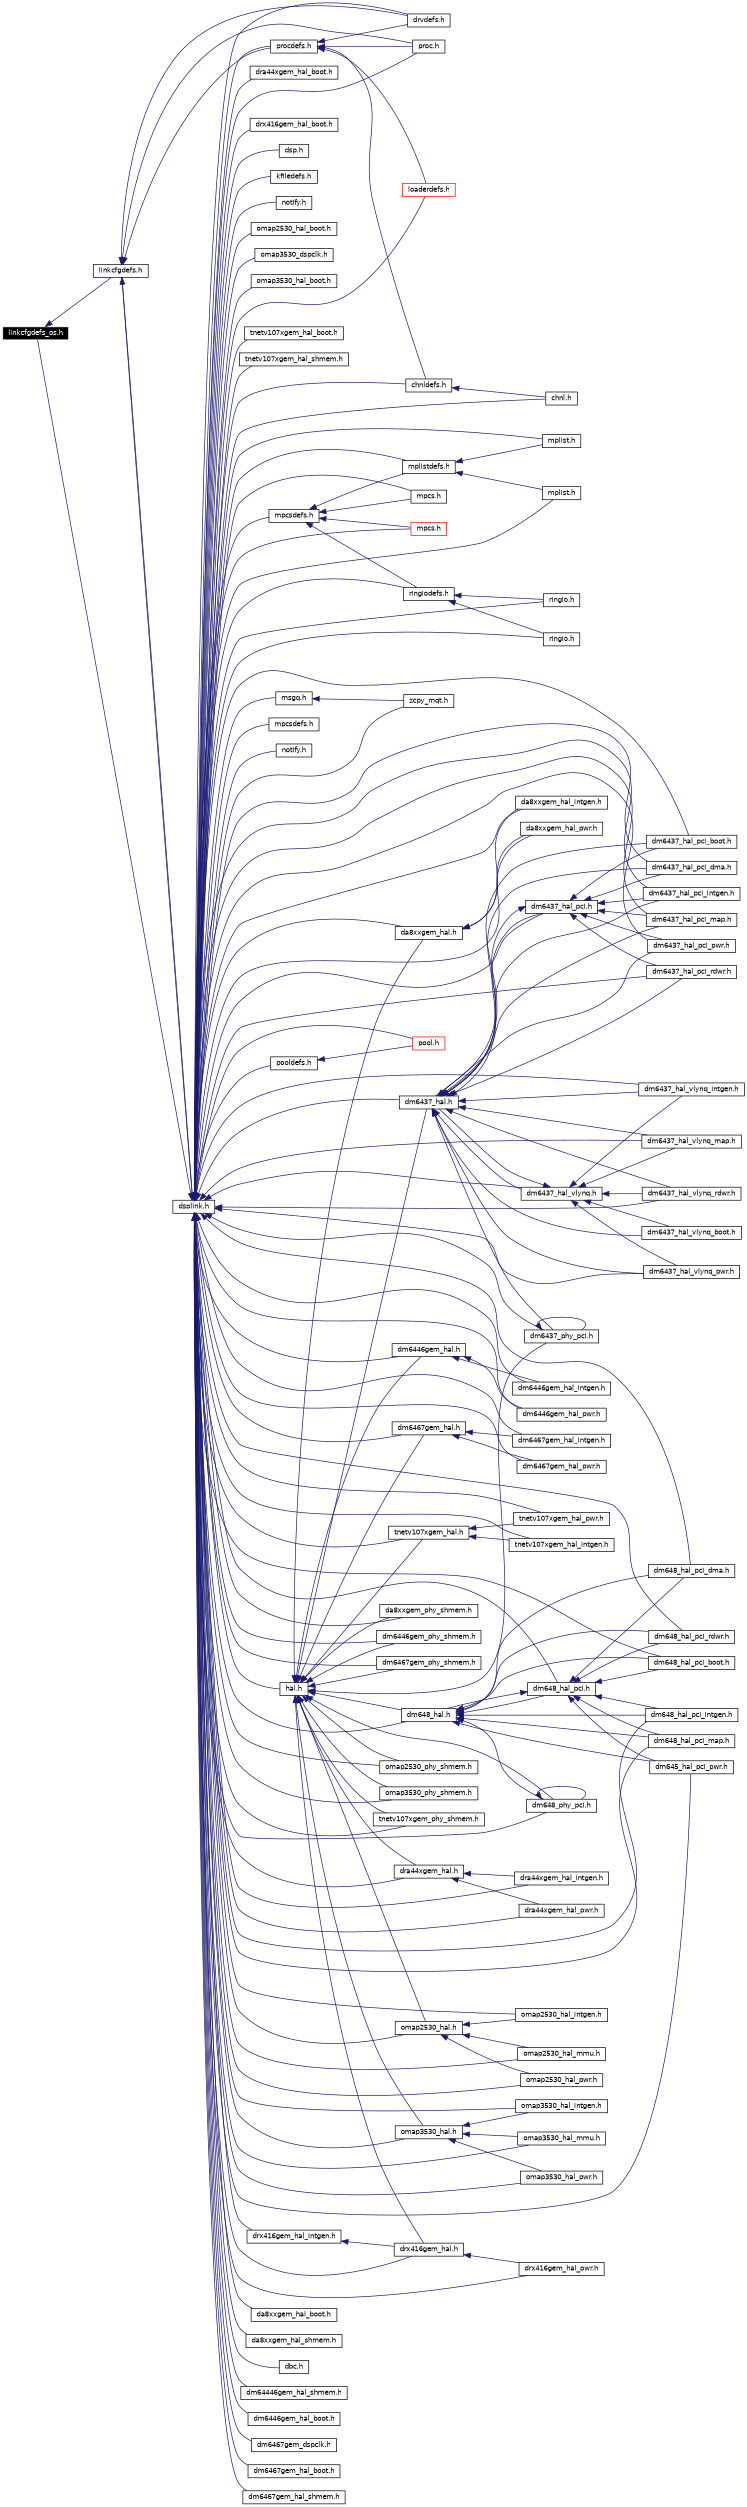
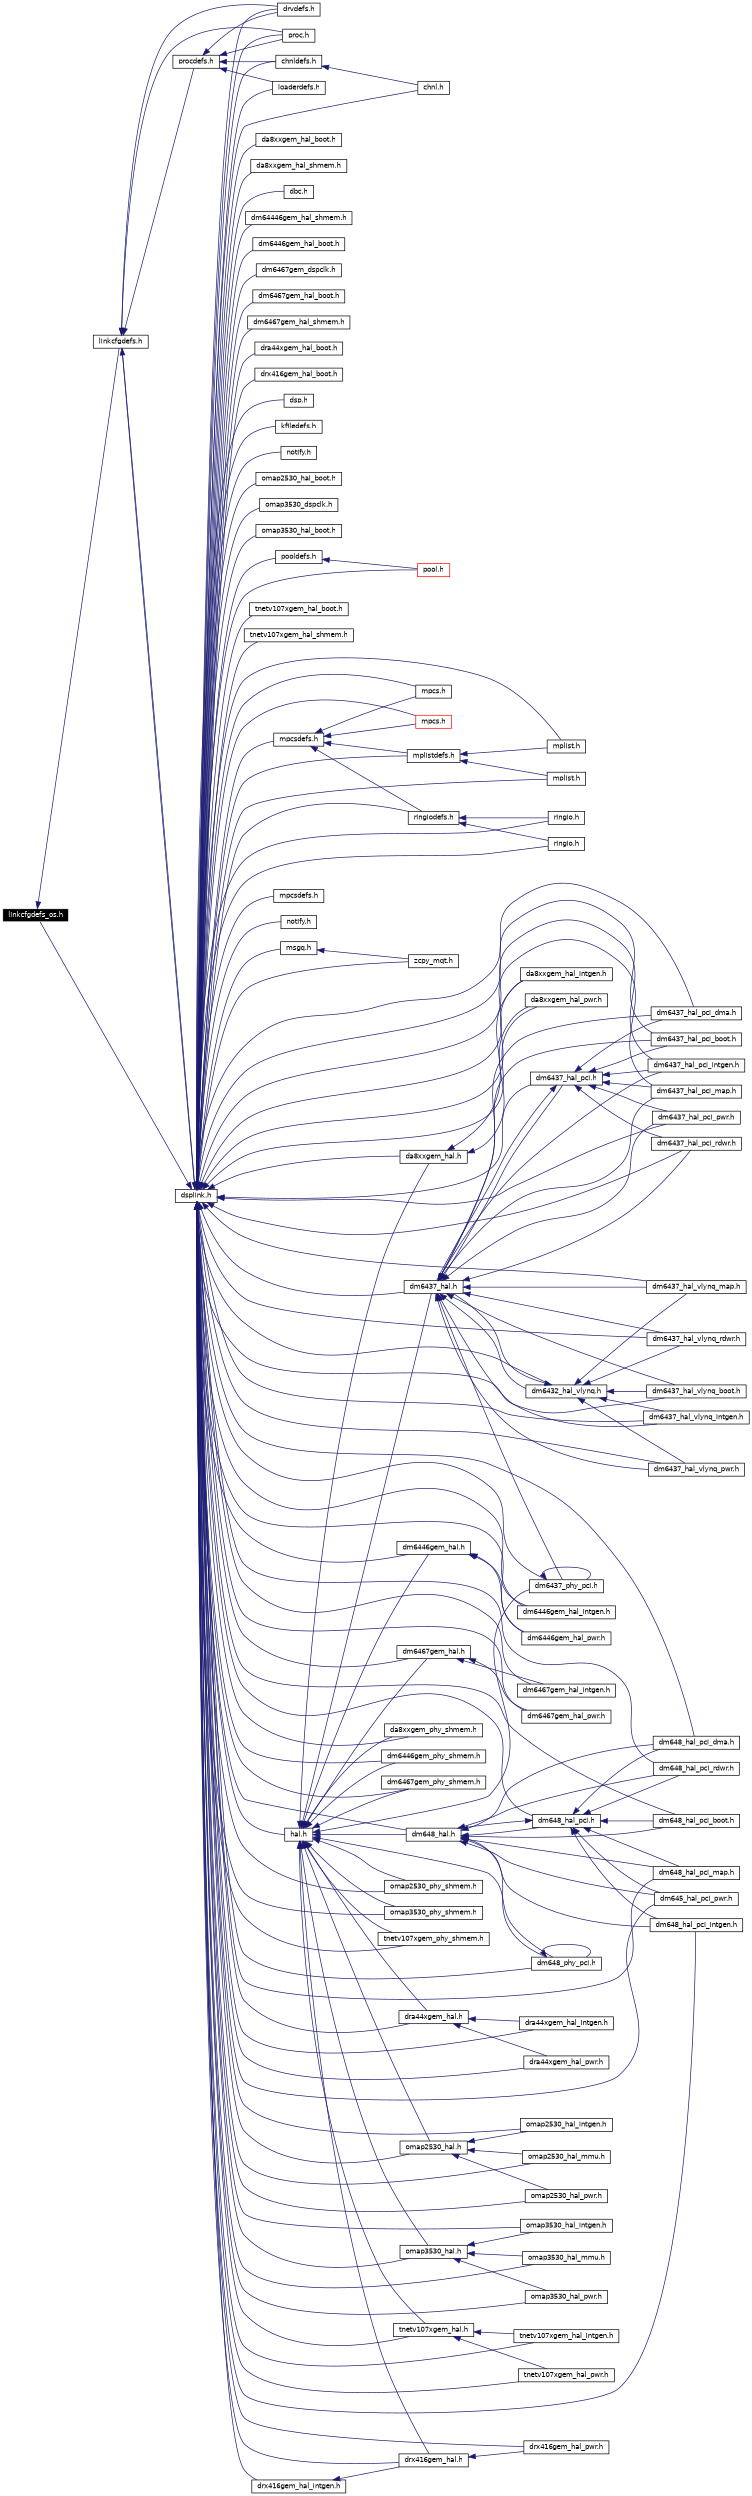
node "loaderdefs.h": color red -> black
edge "procdefs.h" -> "dsplink.h": now "dm6437_hal_vlynq_boot.h" -> "dsplink.h"
node "dm6437_hal_vlynq.h": label "dm6437_hal_vlynq.h" -> "dm6432_hal_vlynq.h"
